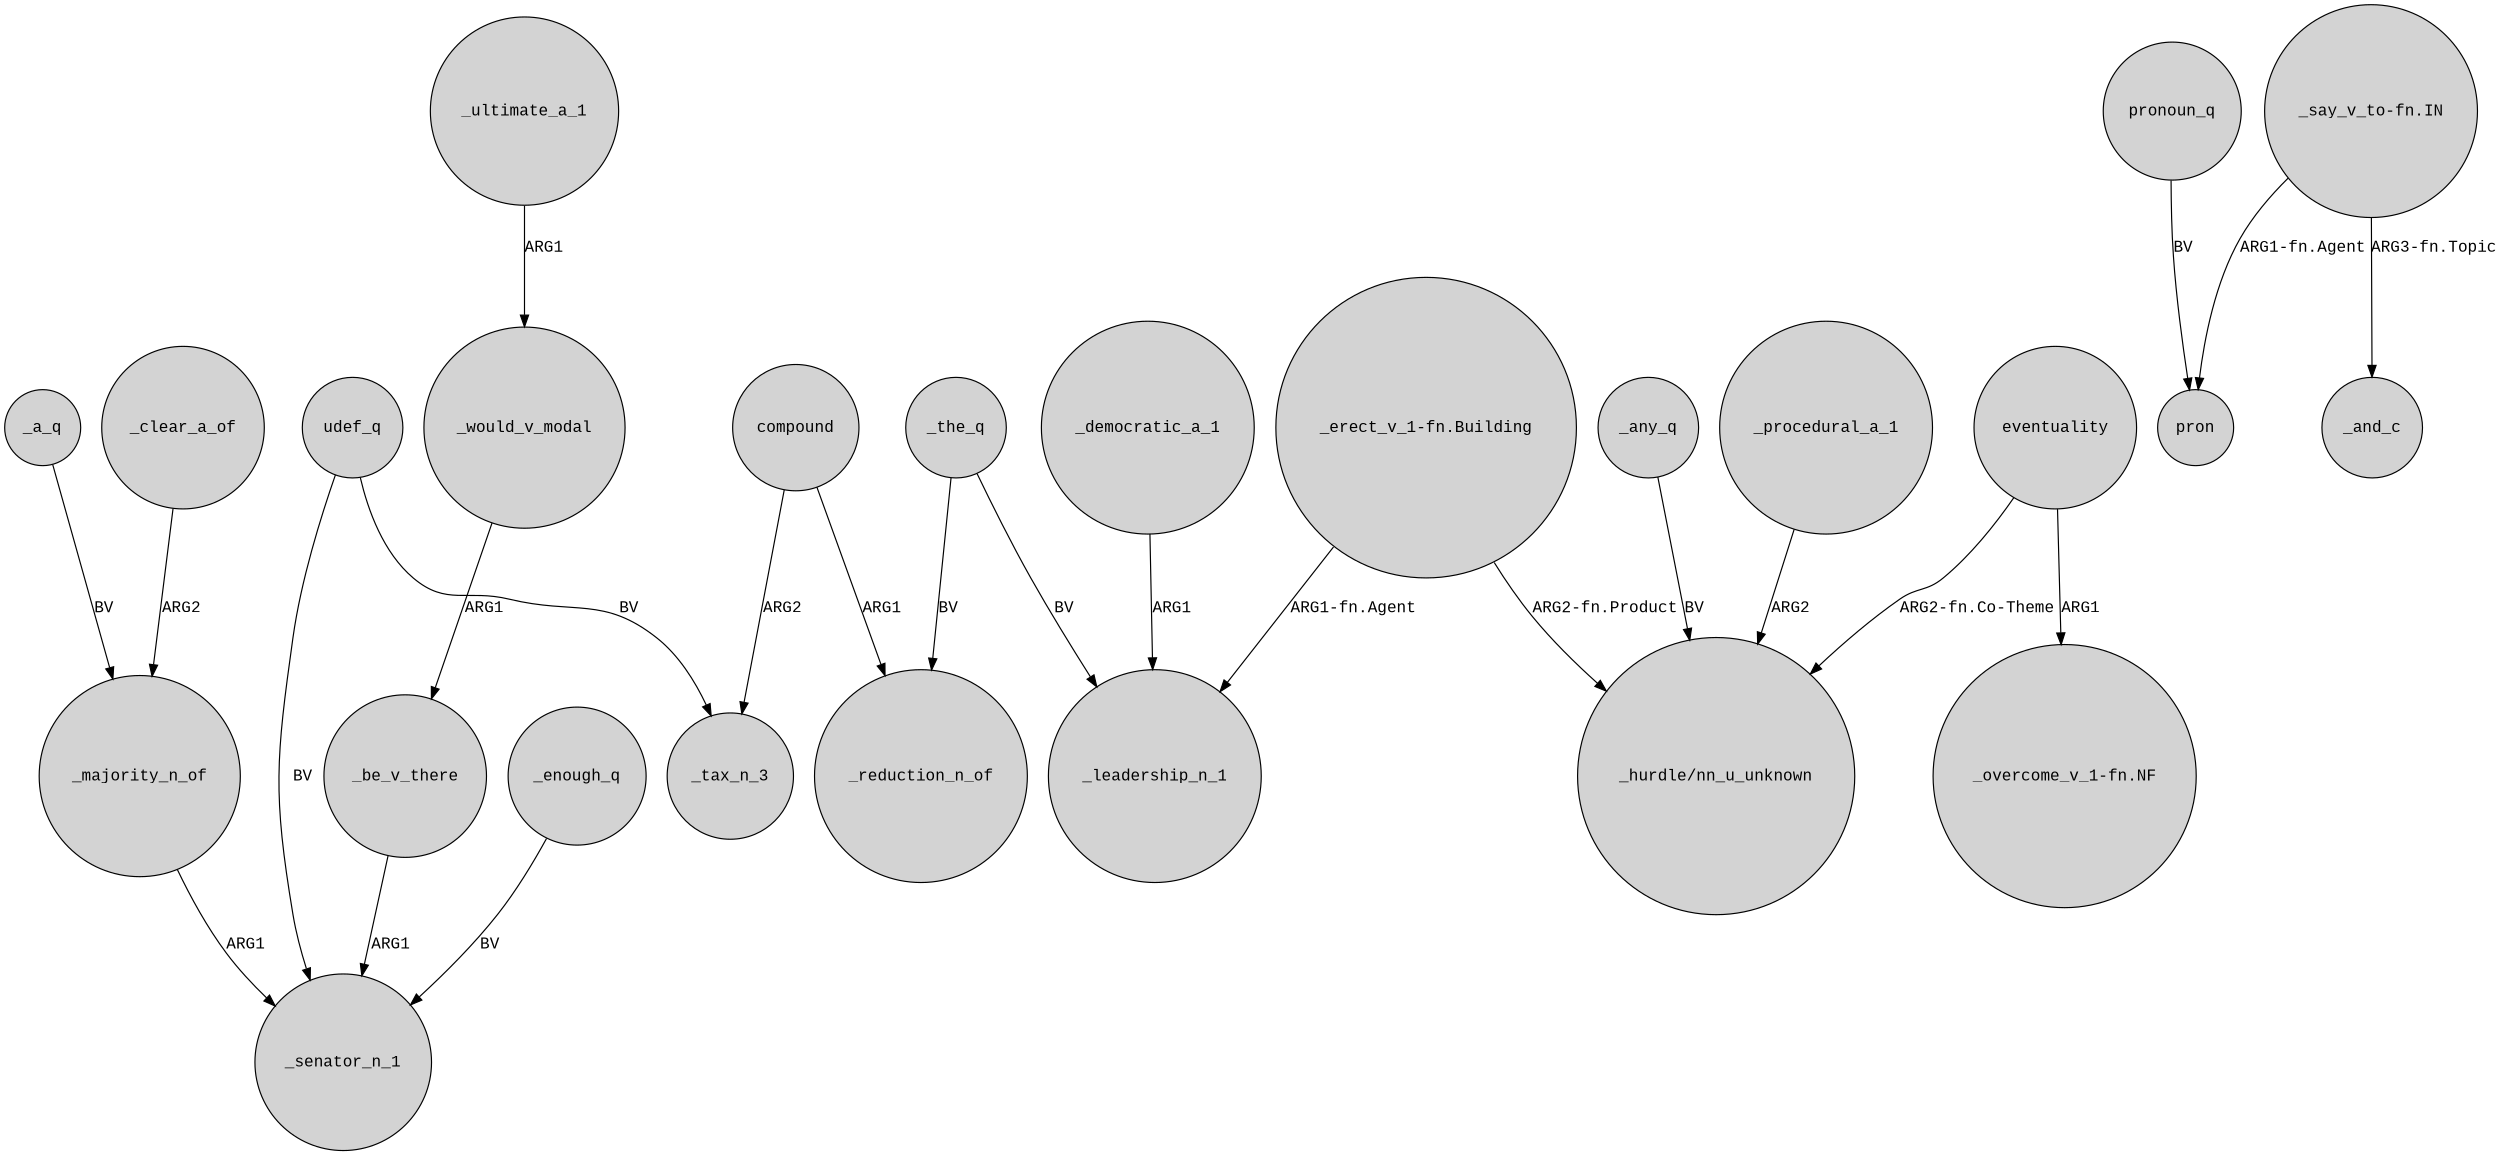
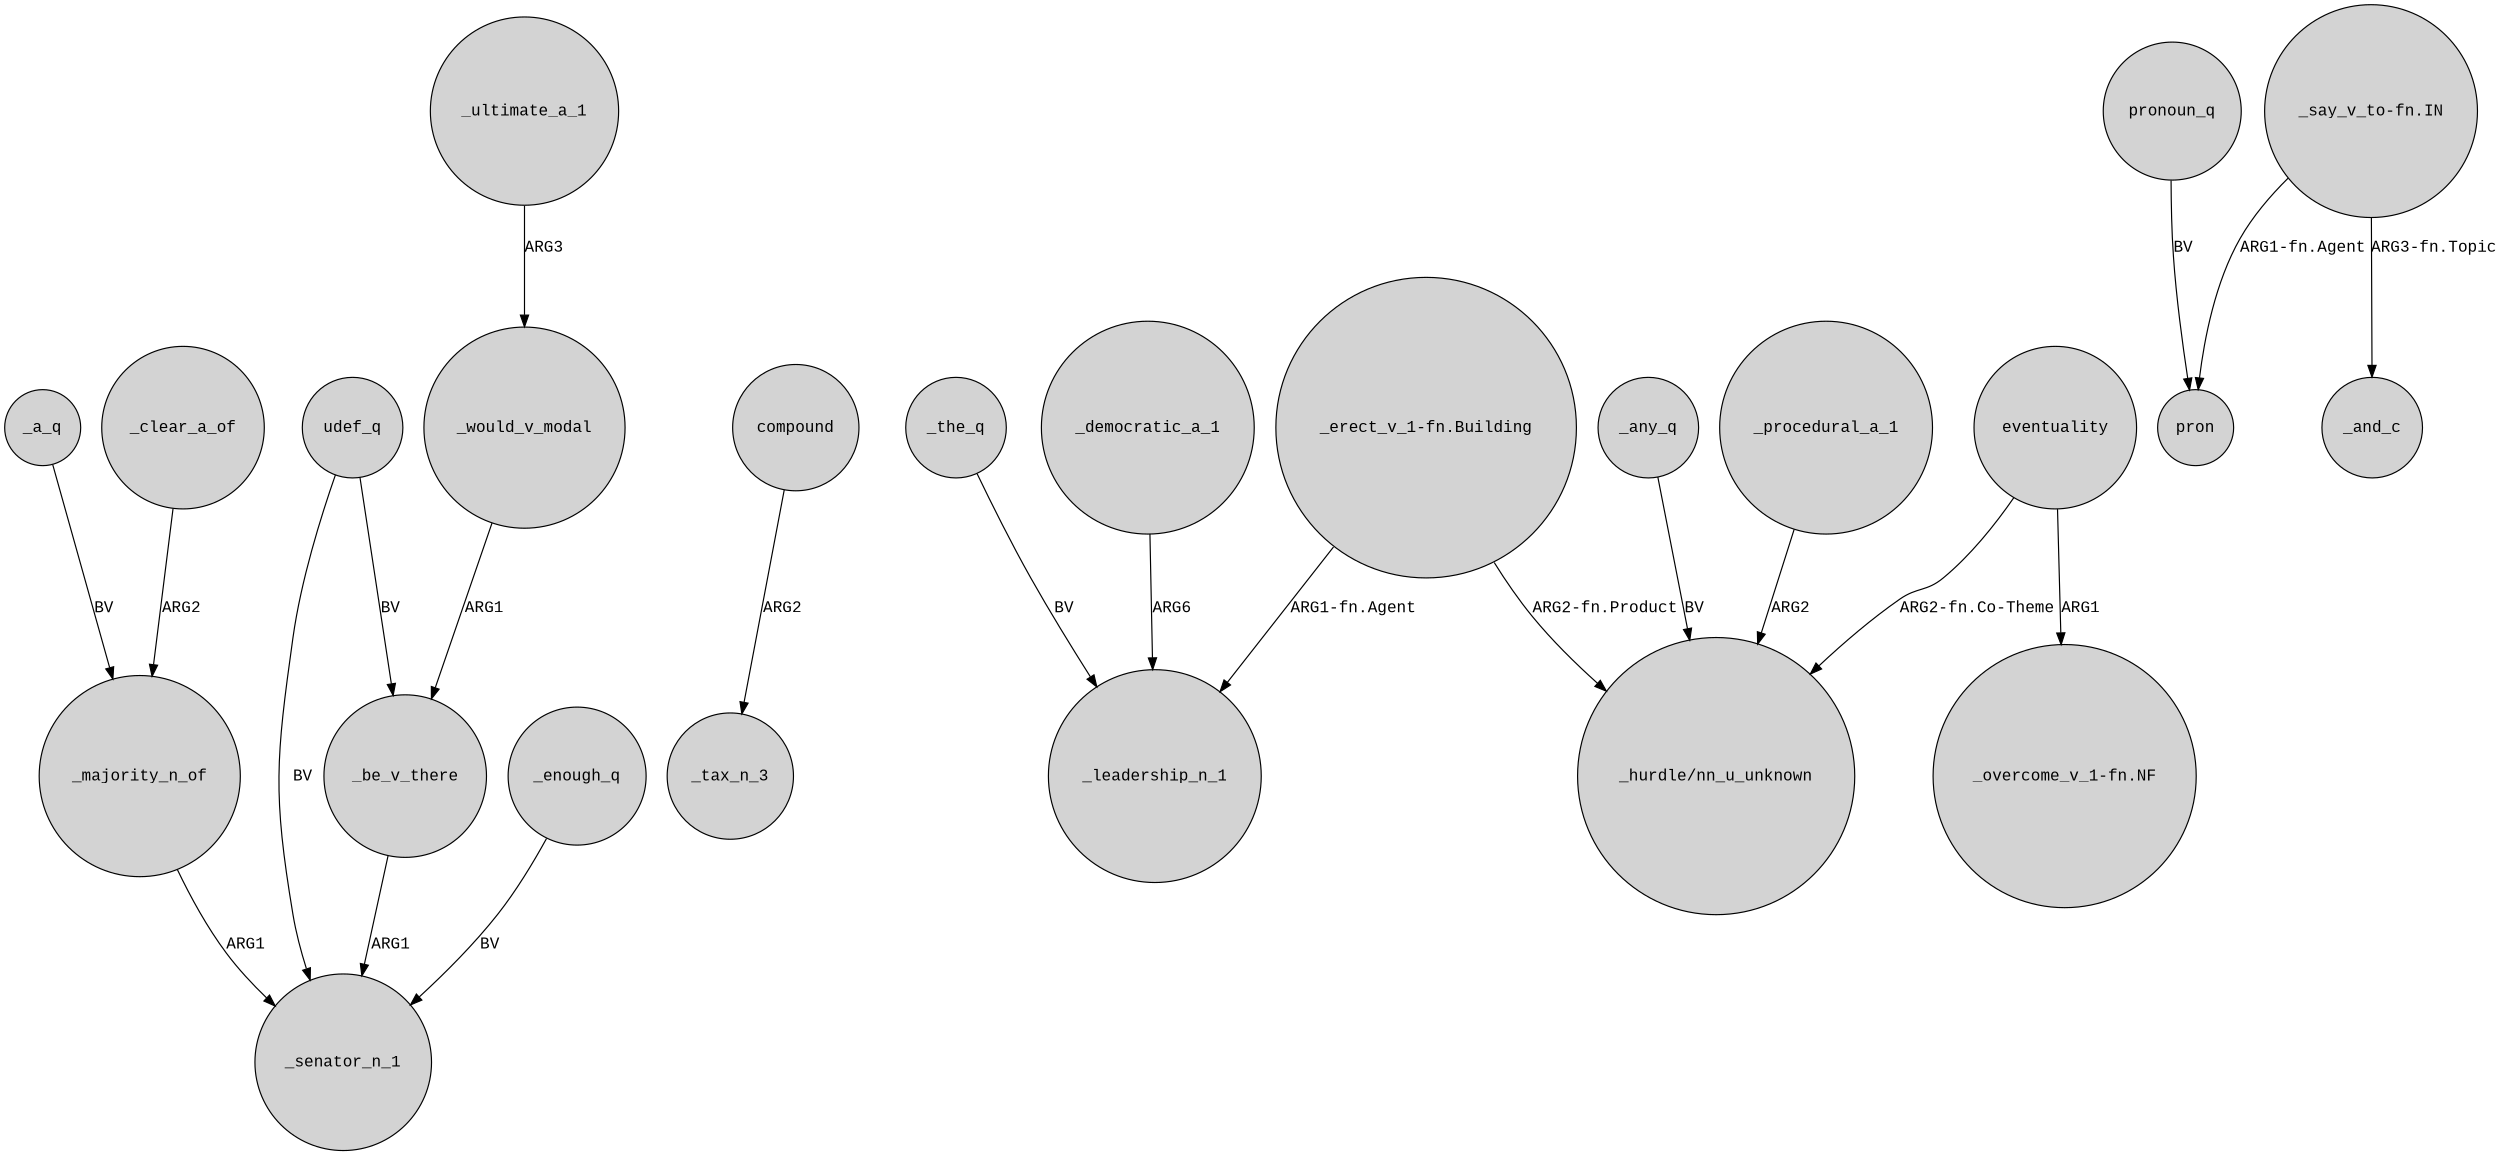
edge "_ultimate_a_1" -> "_would_v_modal": label "ARG1" -> "ARG3"
edge "udef_q" -> "_tax_n_3": now "udef_q" -> "_be_v_there"
edge "_democratic_a_1" -> "_leadership_n_1": label "ARG1" -> "ARG6"
node "_reduction_n_of": removed
